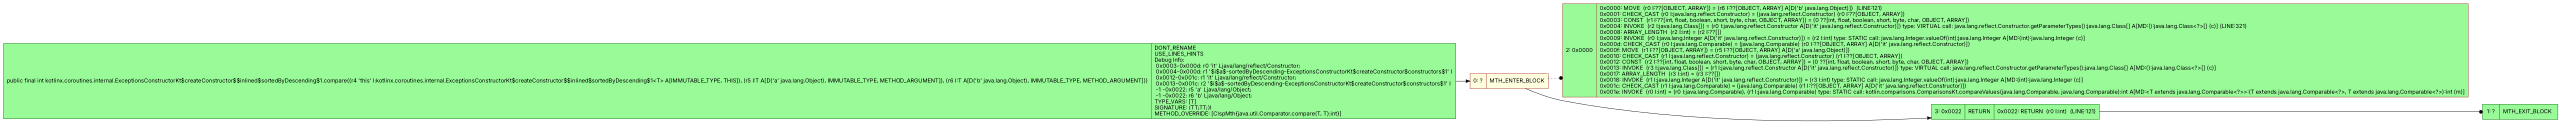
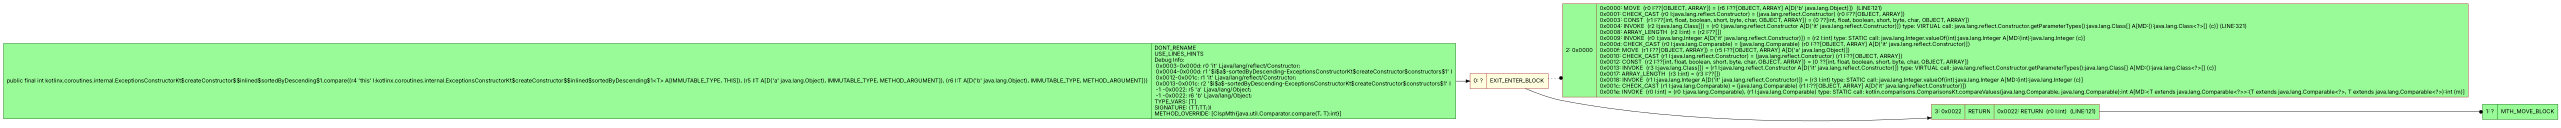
node "0: ?": text "MTH_ENTER_BLOCK" -> "EXIT_ENTER_BLOCK"
node "3: 0x0022": color darkgreen -> brown
node "1: ?": text "MTH_EXIT_BLOCK" -> "MTH_MOVE_BLOCK"
